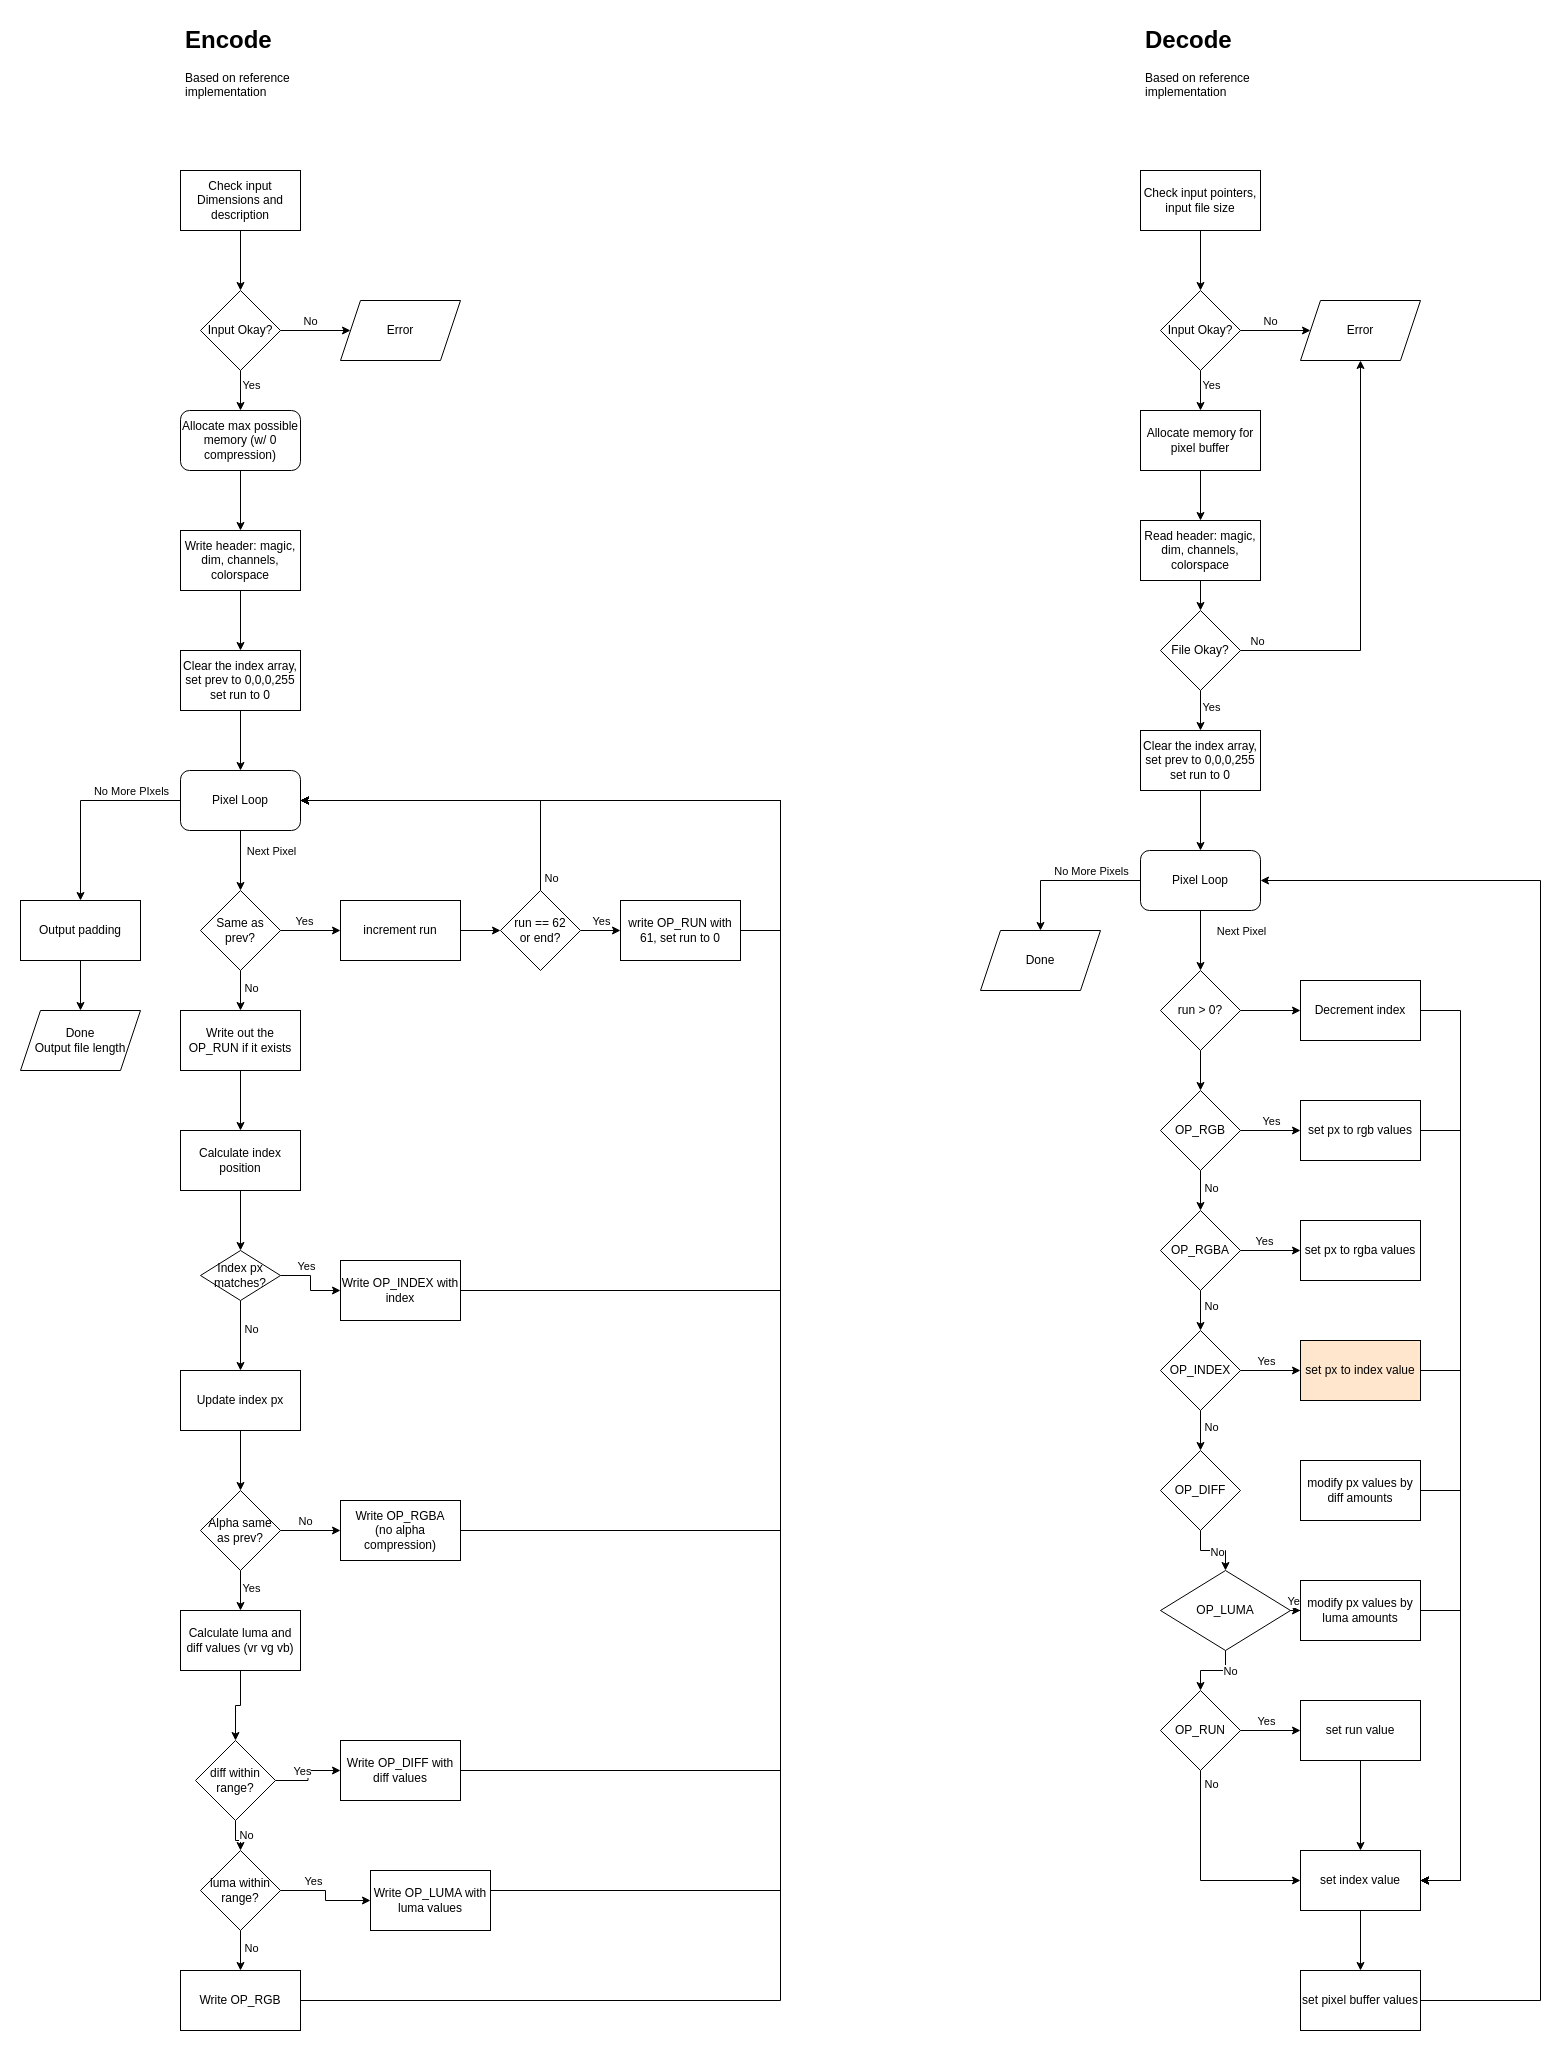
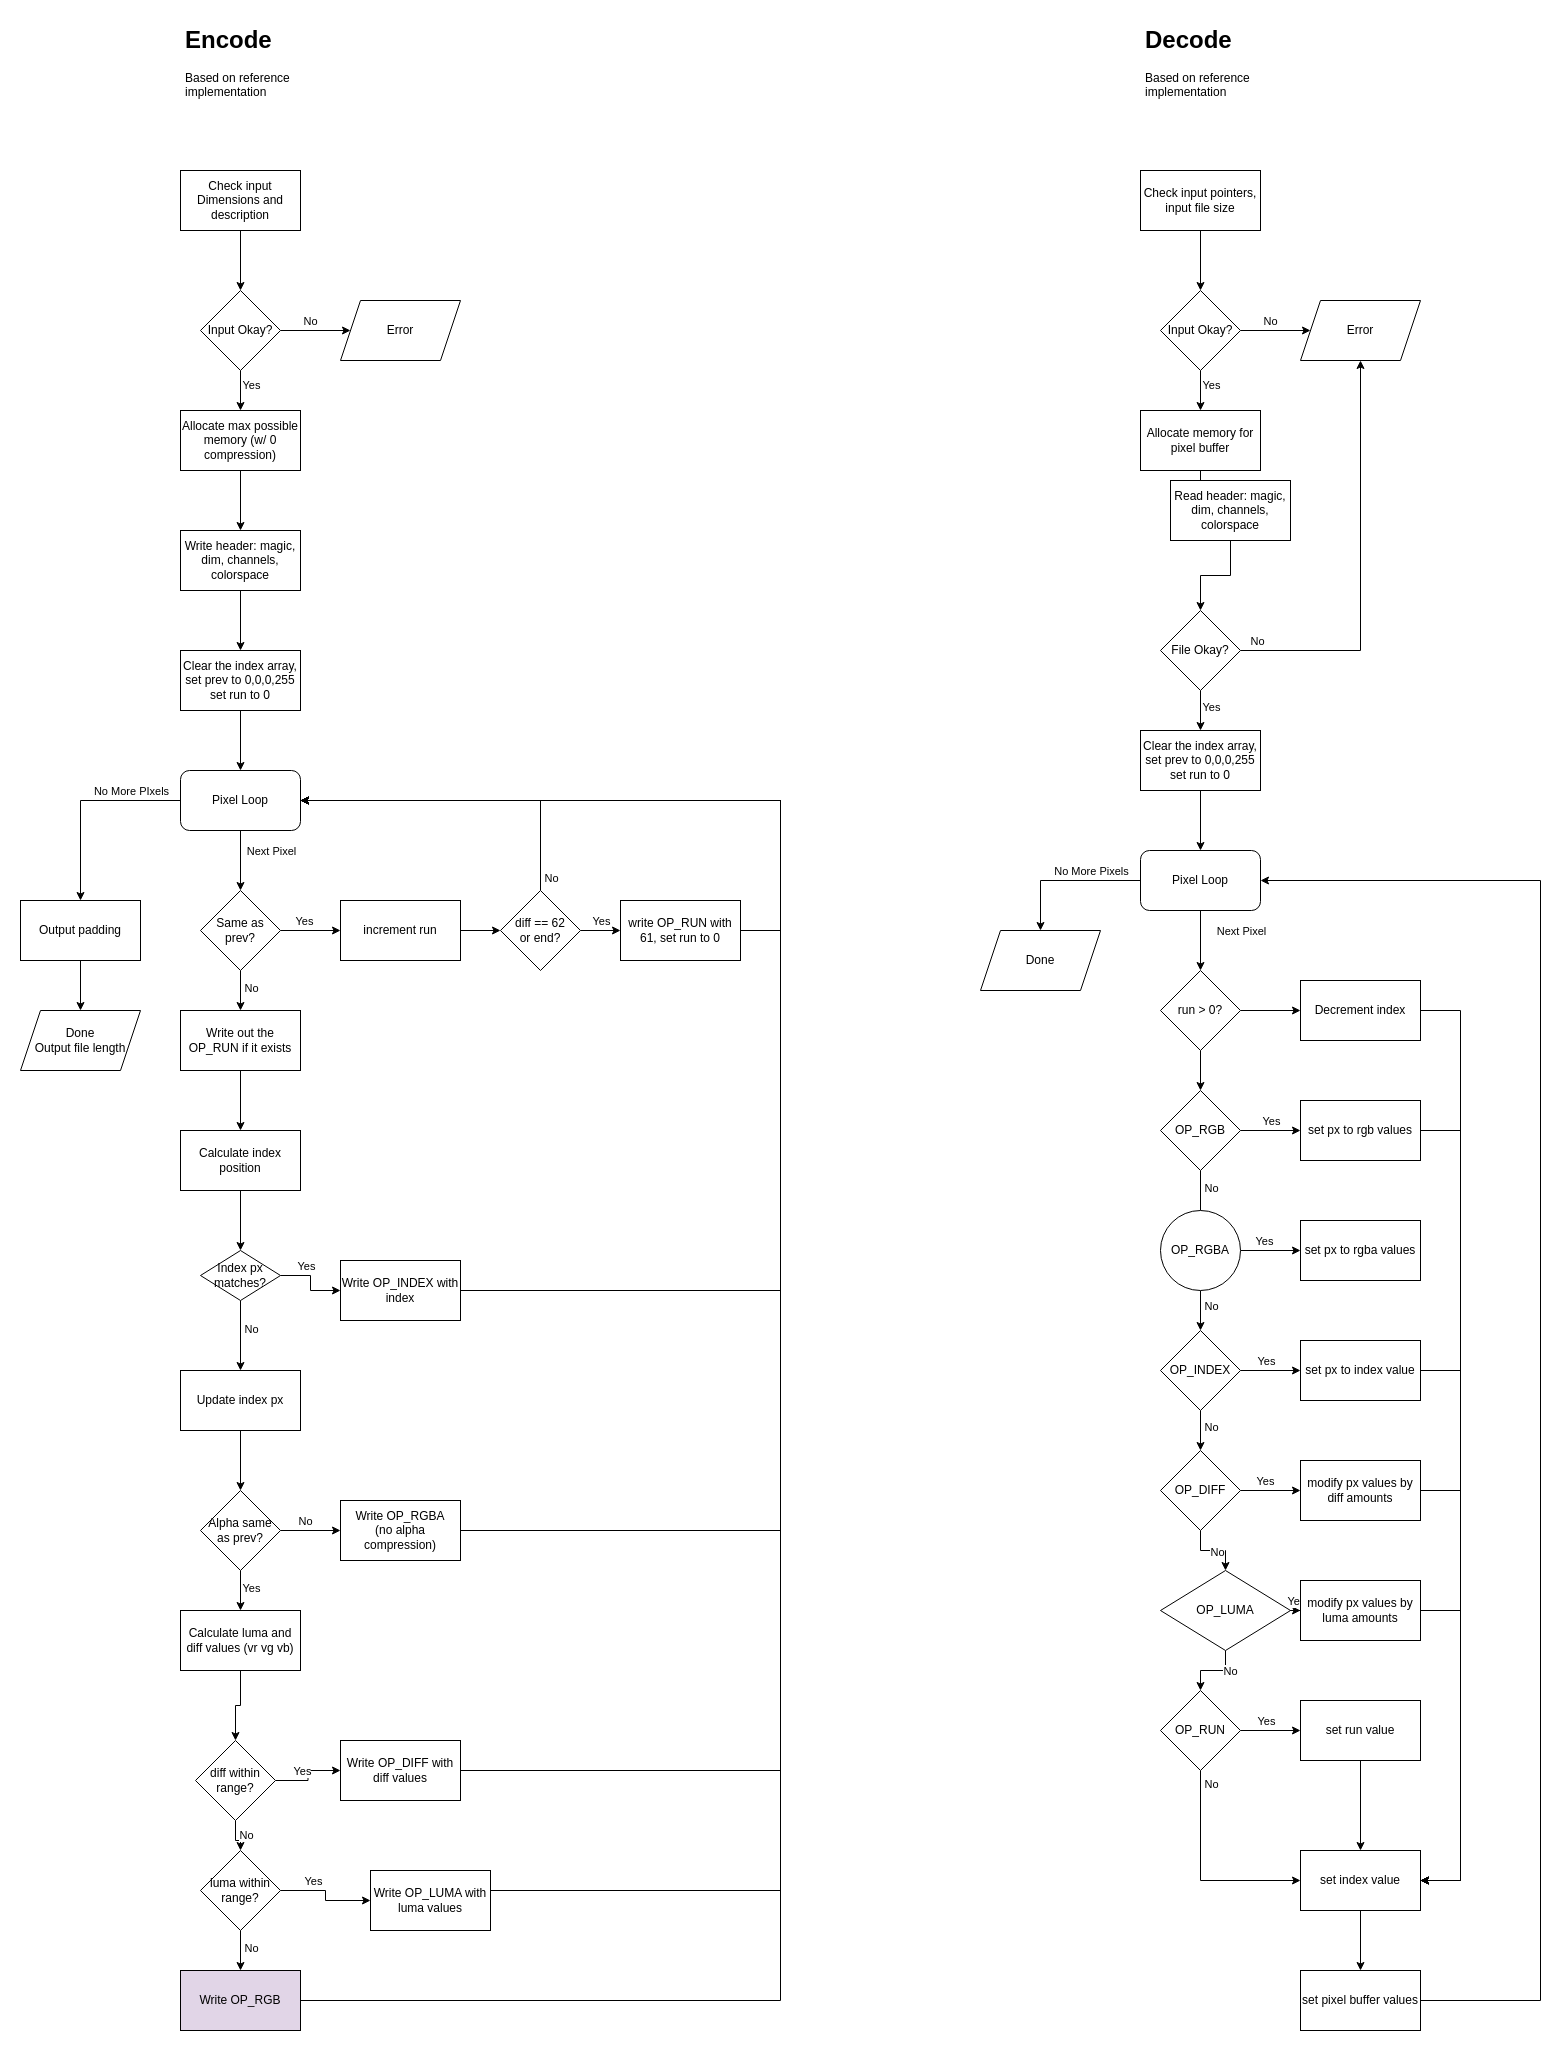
node "Allocate max possible memory (w/ 0 compression)": shape rounded rectangle -> rectangle
node "Read header: magic, dim, channels, colorspace": moved (1201, 551) -> (1231, 511)
node "run == 62 or end?": label "run == 62 or end?" -> "diff == 62 or end?"
edge "OP_RGB" -> "OP_RGBA": arrowhead classic -> none
node "OP_RGBA": shape diamond -> ellipse
node "set px to index value": fillcolor #ffe6cc -> #ffffff
edge "OP_DIFF" -> "modify px values by diff amounts": added, label "Yes"
node "Write OP_RGB": fillcolor #ffffff -> #e1d5e7
